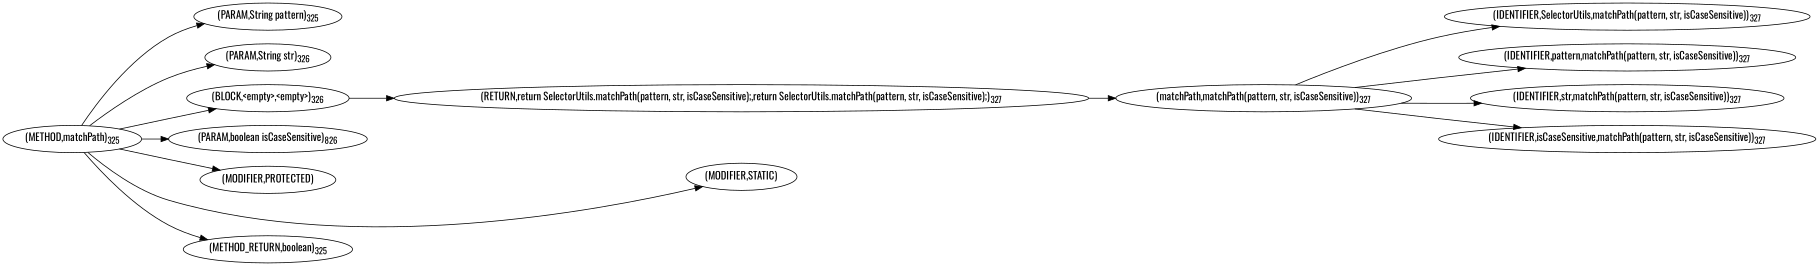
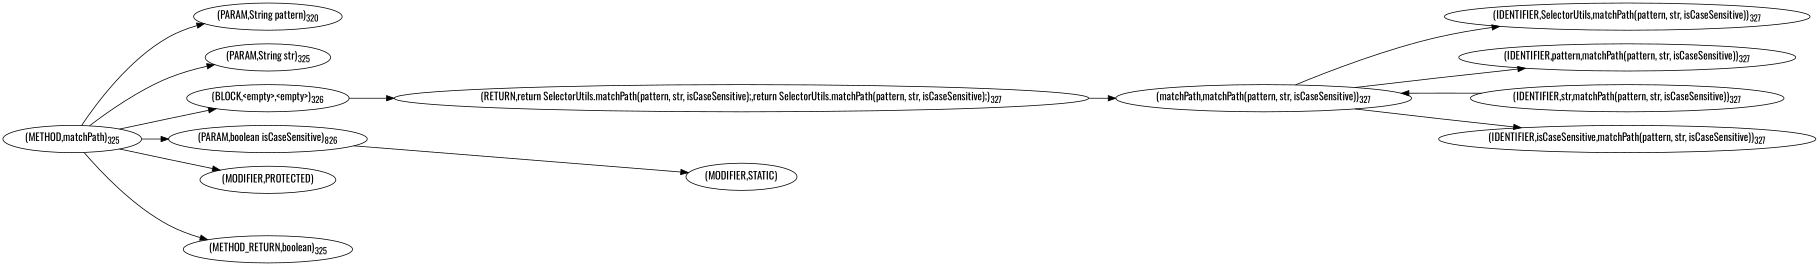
node "(PARAM,String pattern)": text "325" -> "320"
node "(PARAM,String str)": text "326" -> "325"
edge "(matchPath,matchPath(pattern, str, isCaseSensitive))" -> "(IDENTIFIER,str,matchPath(pattern, str, isCaseSensitive))": reversed
edge "(METHOD,matchPath)" -> "(MODIFIER,STATIC)": now "(PARAM,boolean isCaseSensitive)" -> "(MODIFIER,STATIC)"
